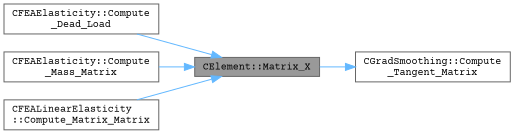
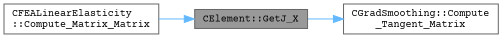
node "CFEAElasticity::Compute _Dead_Load": removed
node "CFEAElasticity::Compute _Mass_Matrix": removed
node "CElement::Matrix_X": label "CElement::Matrix_X" -> "CElement::GetJ_X"
